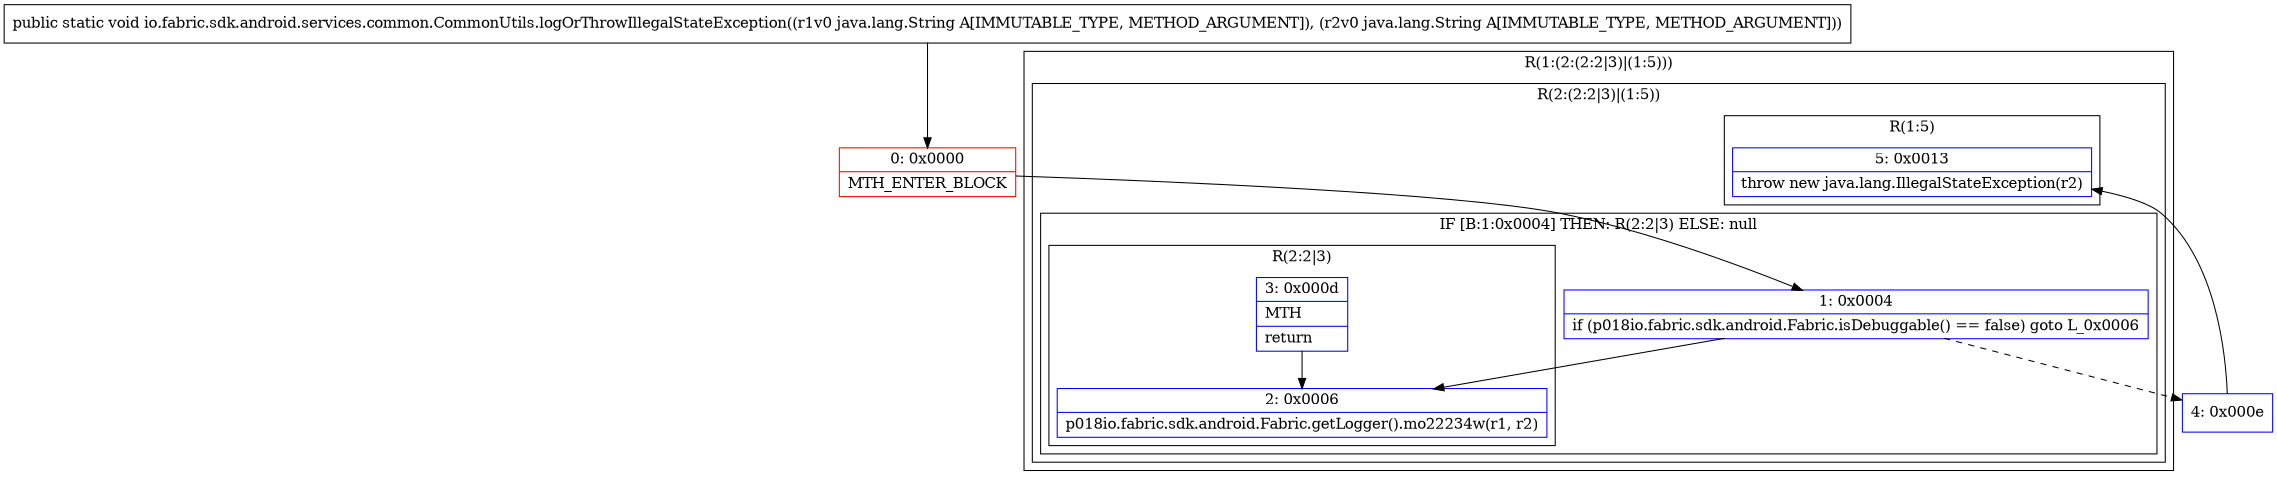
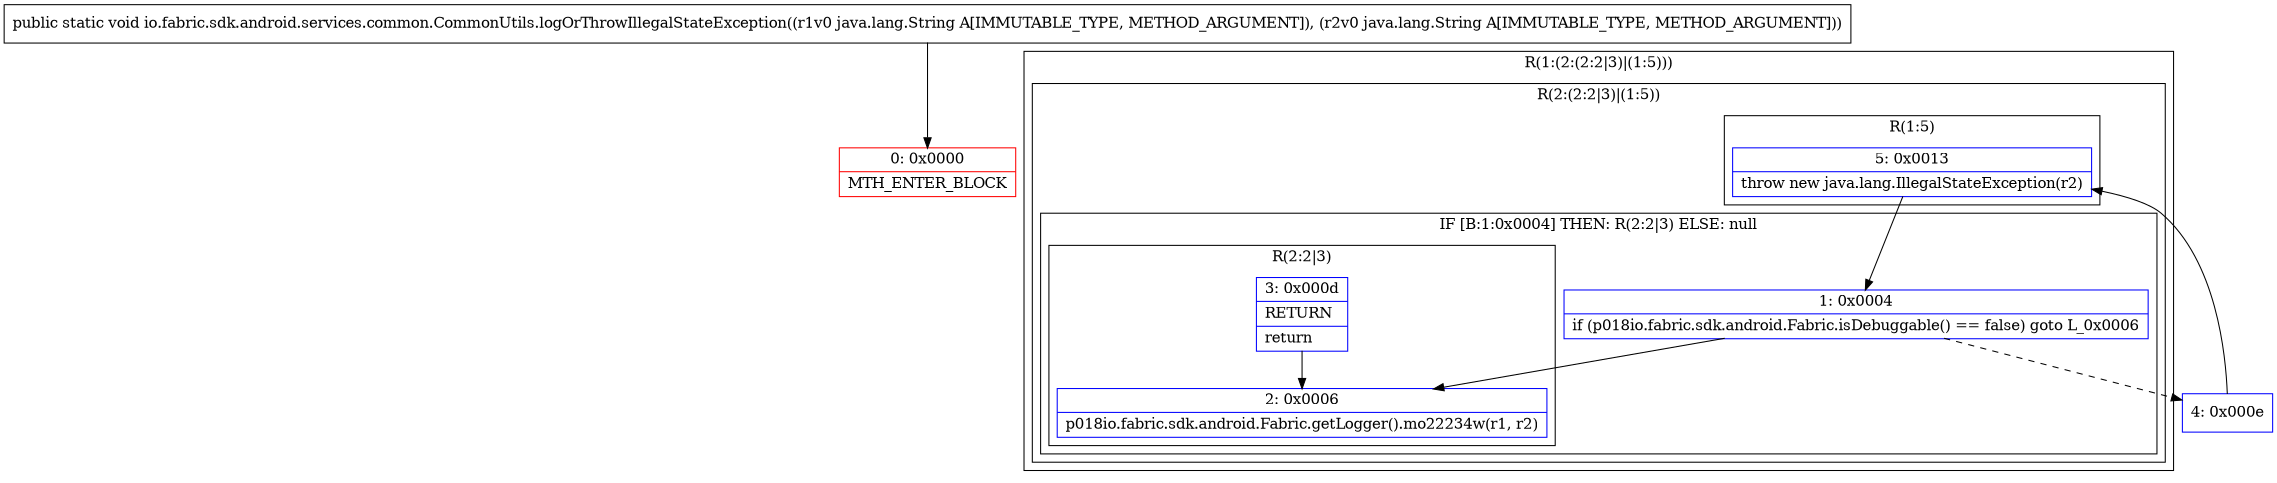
edge "0: 0x0000" -> "1: 0x0004": now "5: 0x0013" -> "1: 0x0004"
node "3: 0x000d": text "MTH" -> "RETURN"
